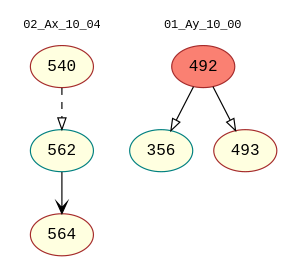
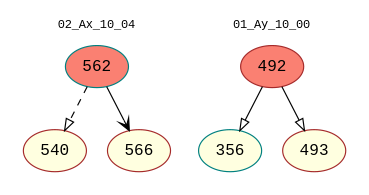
edge "540" -> "562": reversed
node "562": fillcolor lightyellow -> salmon
node "564": label "564" -> "566"
